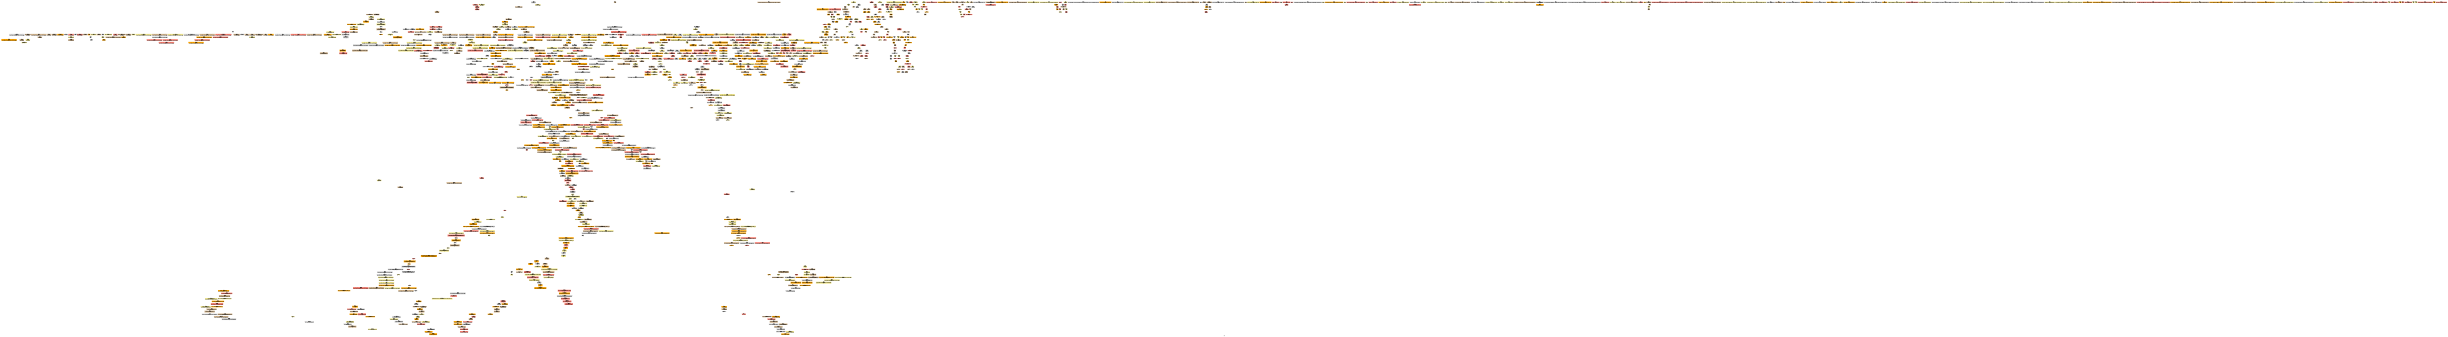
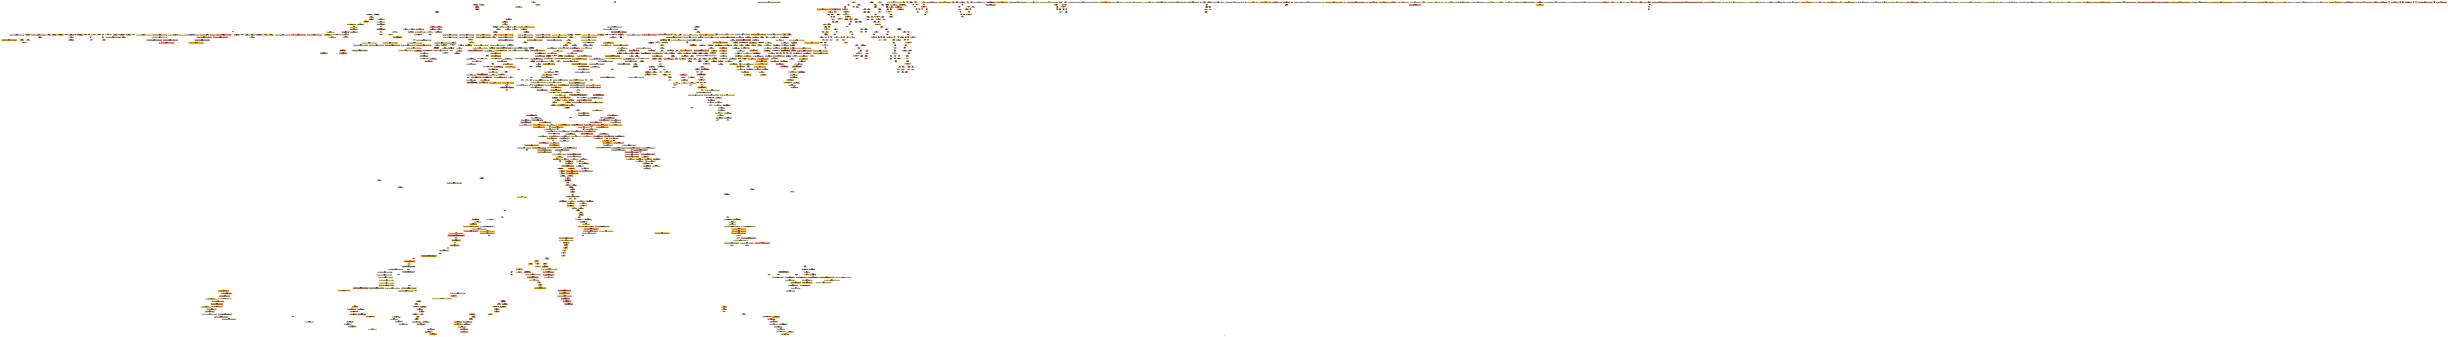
node "NodeID: 1726": fillcolor orange -> tan
